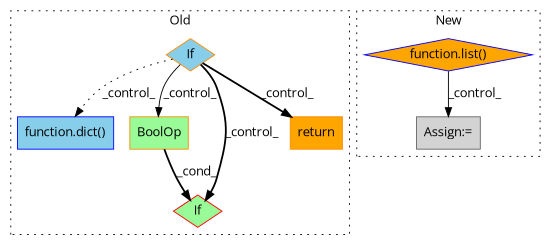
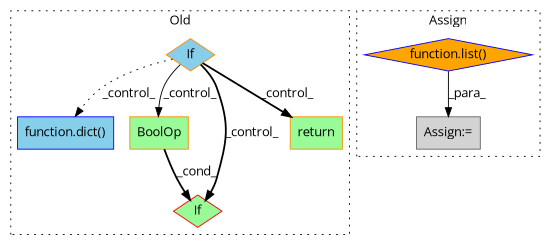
cluster "New": label "New" -> "Assign"
edge "function.list()" -> "Assign:=": label "_control_" -> "_para_"
node "return": fillcolor orange -> palegreen
